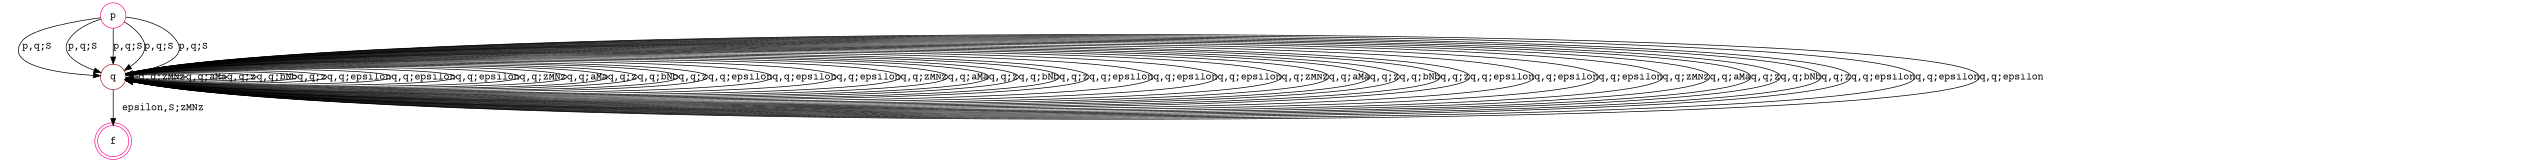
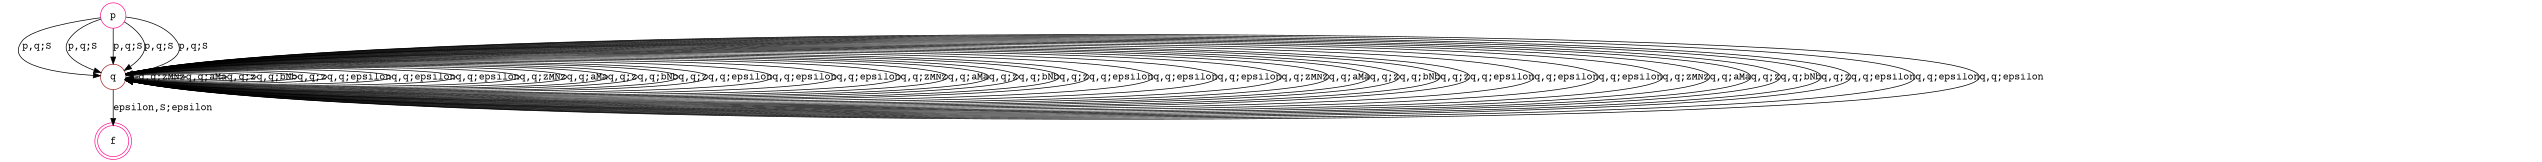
edge "q" -> "f": label "epsilon,S;zMNz" -> "epsilon,S;epsilon"
